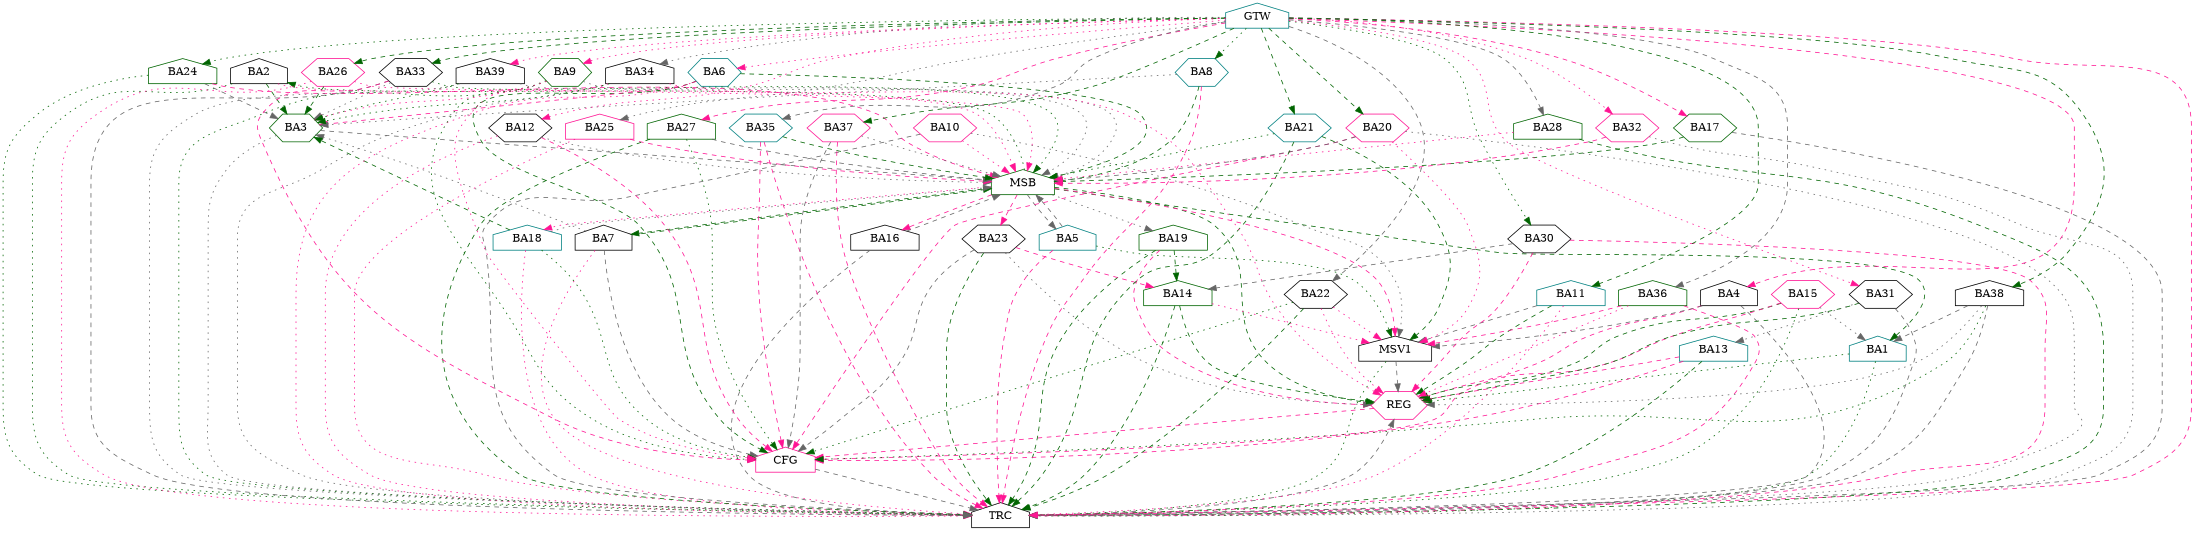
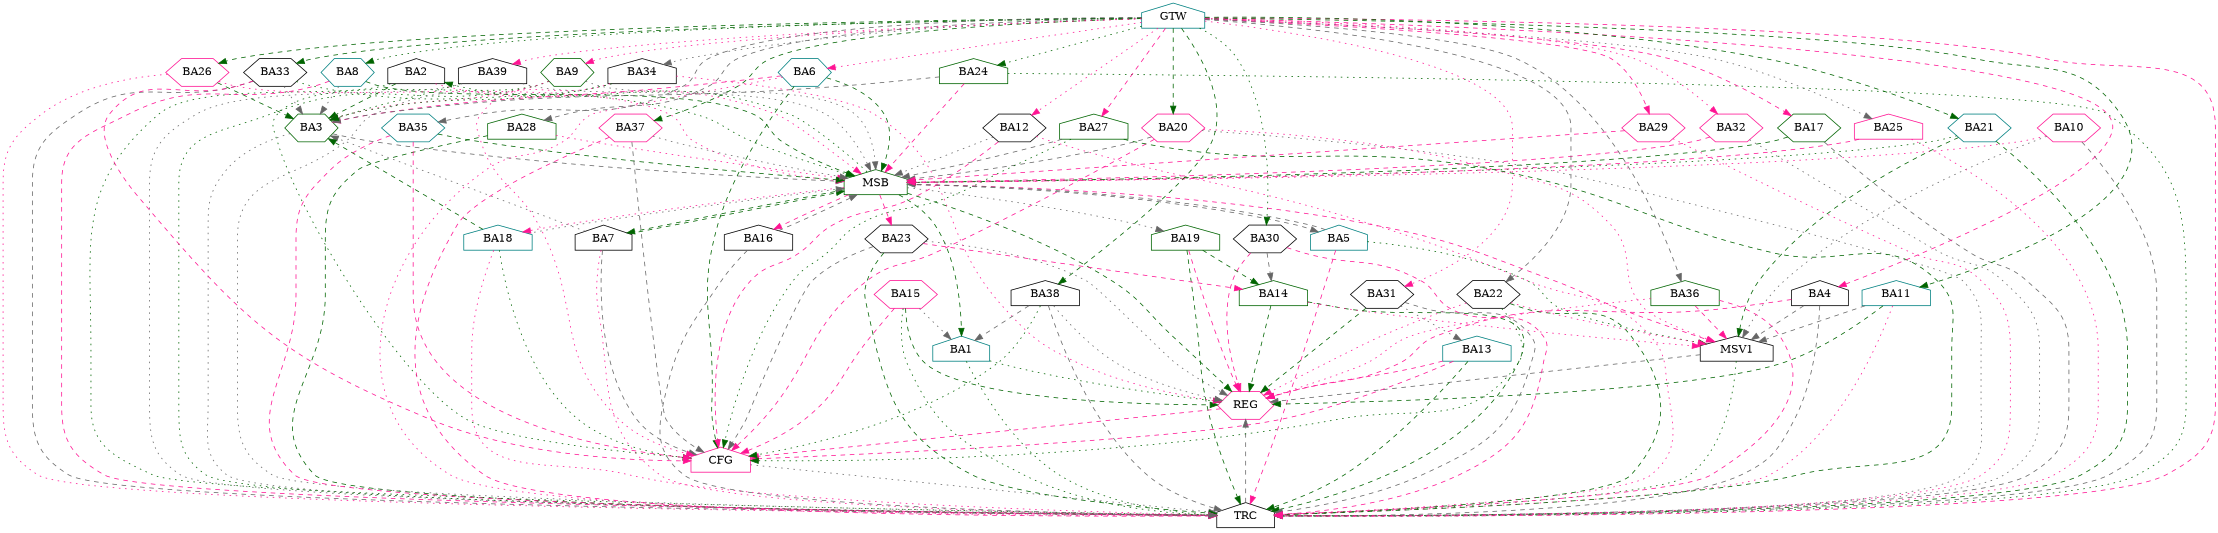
node "BA29": added
edge "CFG" -> "TRC": style dashed -> dotted
